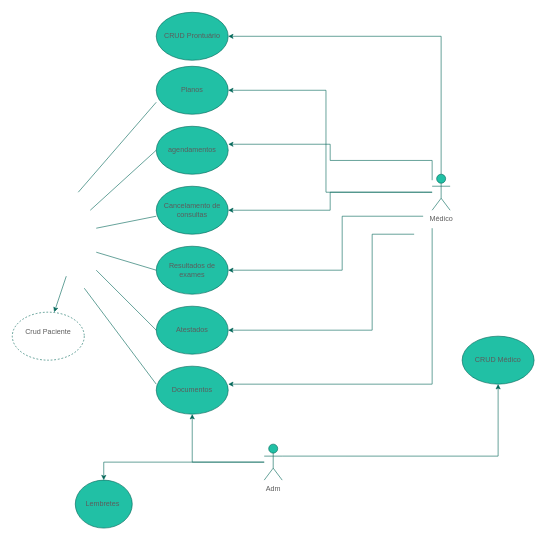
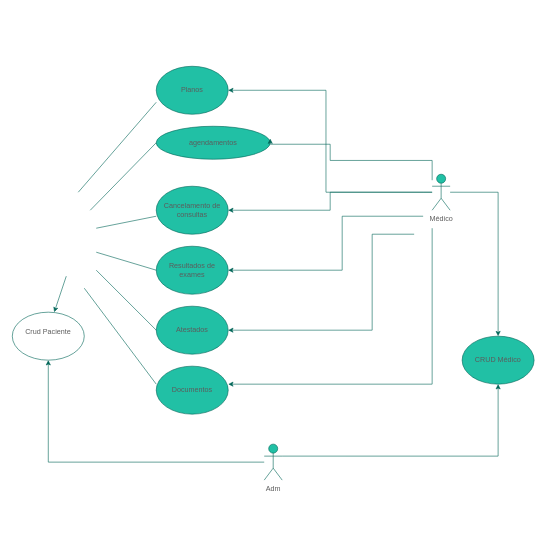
node "CRUD Prontuário": removed
edge "Médico" -> "CRUD Prontuário": removed
node "agendamentos": size 72x48 -> 114x33
edge "Médico" -> "CRUD Médico": added
node "Crud Paciente": style dashed -> solid
edge "Adm" -> "Documentos": now "Adm" -> "Crud Paciente"
edge "Adm" -> "Lembretes": removed
node "Lembretes": removed
